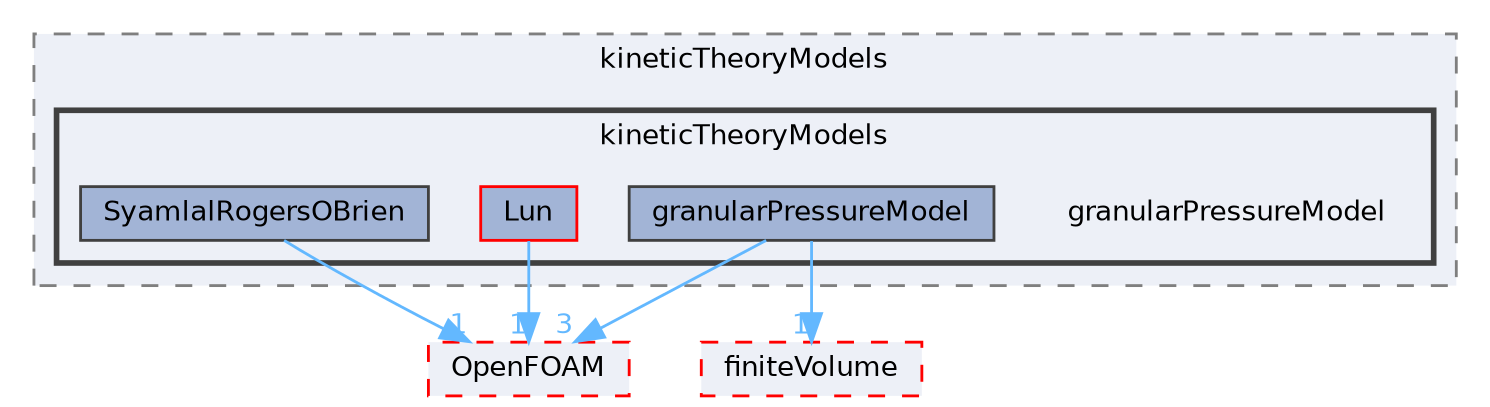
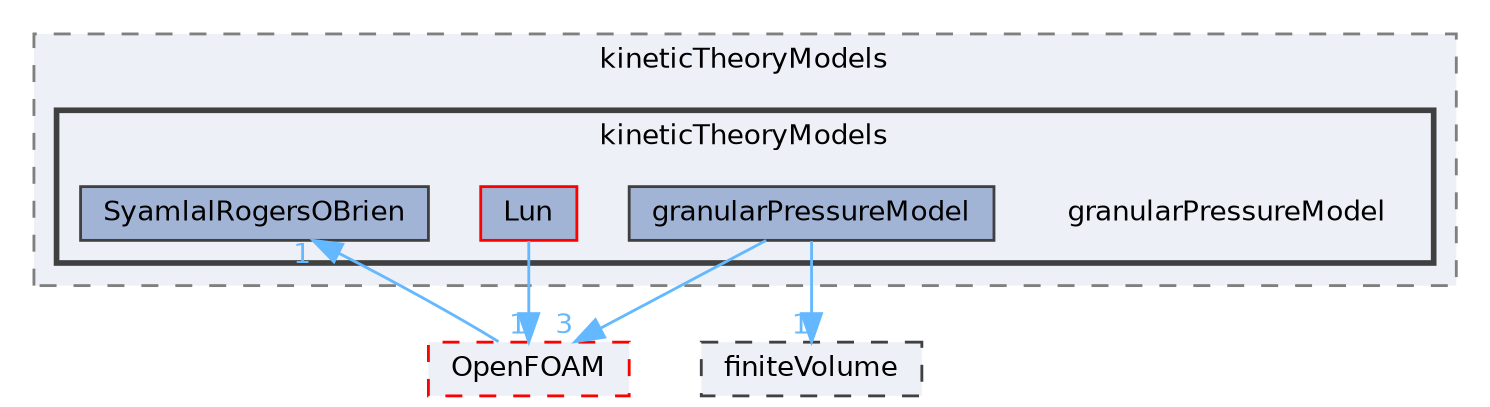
edge "SyamlalRogersOBrien" -> "OpenFOAM": reversed
node "finiteVolume": color red -> grey25
